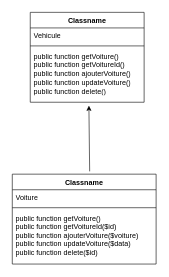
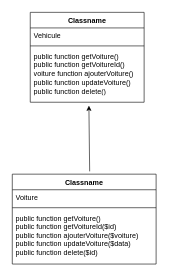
node "public function getVoiture() public function getVoitureId() public function ajouterVoiture() public function updateVoiture() public function delete()": label "public function getVoiture() public function getVoitureId() public function ajouterVoiture() public function updateVoiture() public function delete()" -> "public function getVoiture() public function getVoitureId() voiture function ajouterVoiture() public function updateVoiture() public function delete()"
